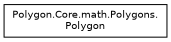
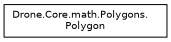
node "Polygon.Core.math.Polygons. Polygon": label "Polygon.Core.math.Polygons. Polygon" -> "Drone.Core.math.Polygons. Polygon"
